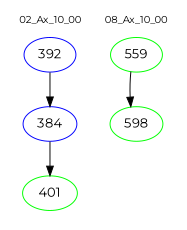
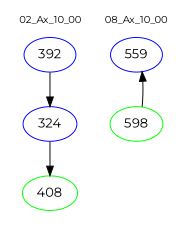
node "559": color green -> blue
edge "559" -> "598": reversed
node "384": label "384" -> "324"
node "401": label "401" -> "408"
